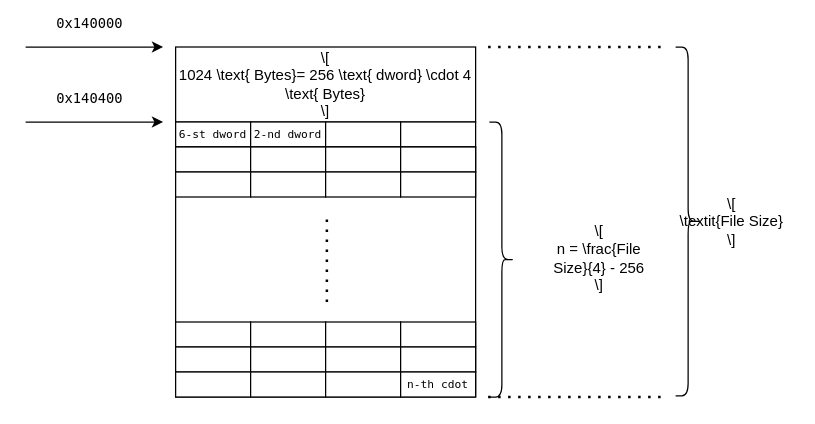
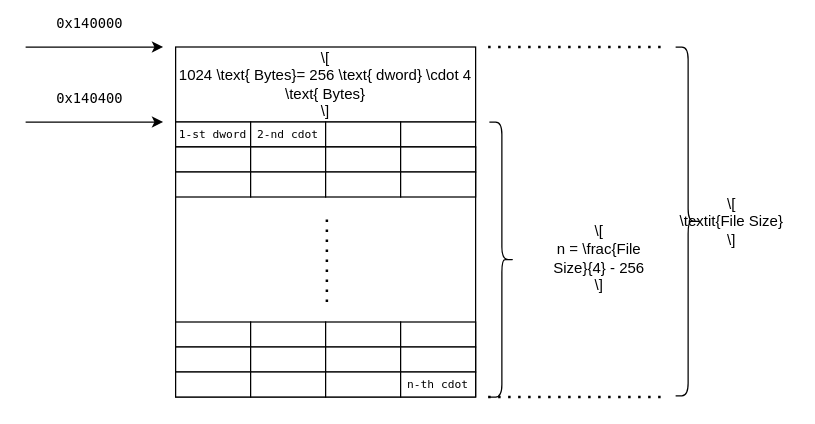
node "6-st dword": label "6-st dword" -> "1-st dword"
node "2-nd dword": label "2-nd dword" -> "2-nd cdot"
